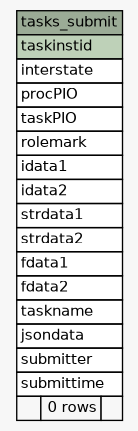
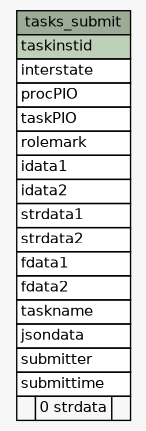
node "tasks_submit": text "0 rows" -> "0 strdata"
